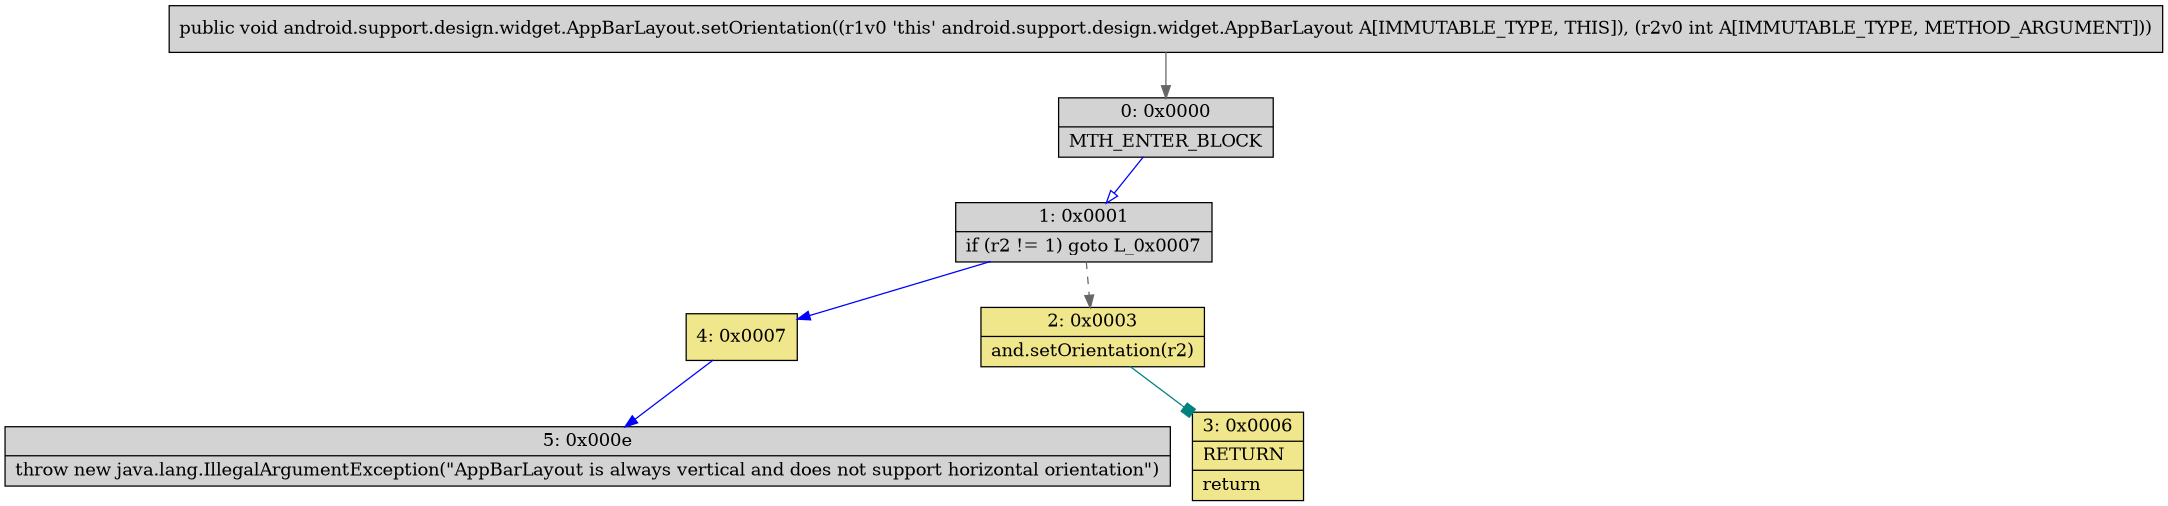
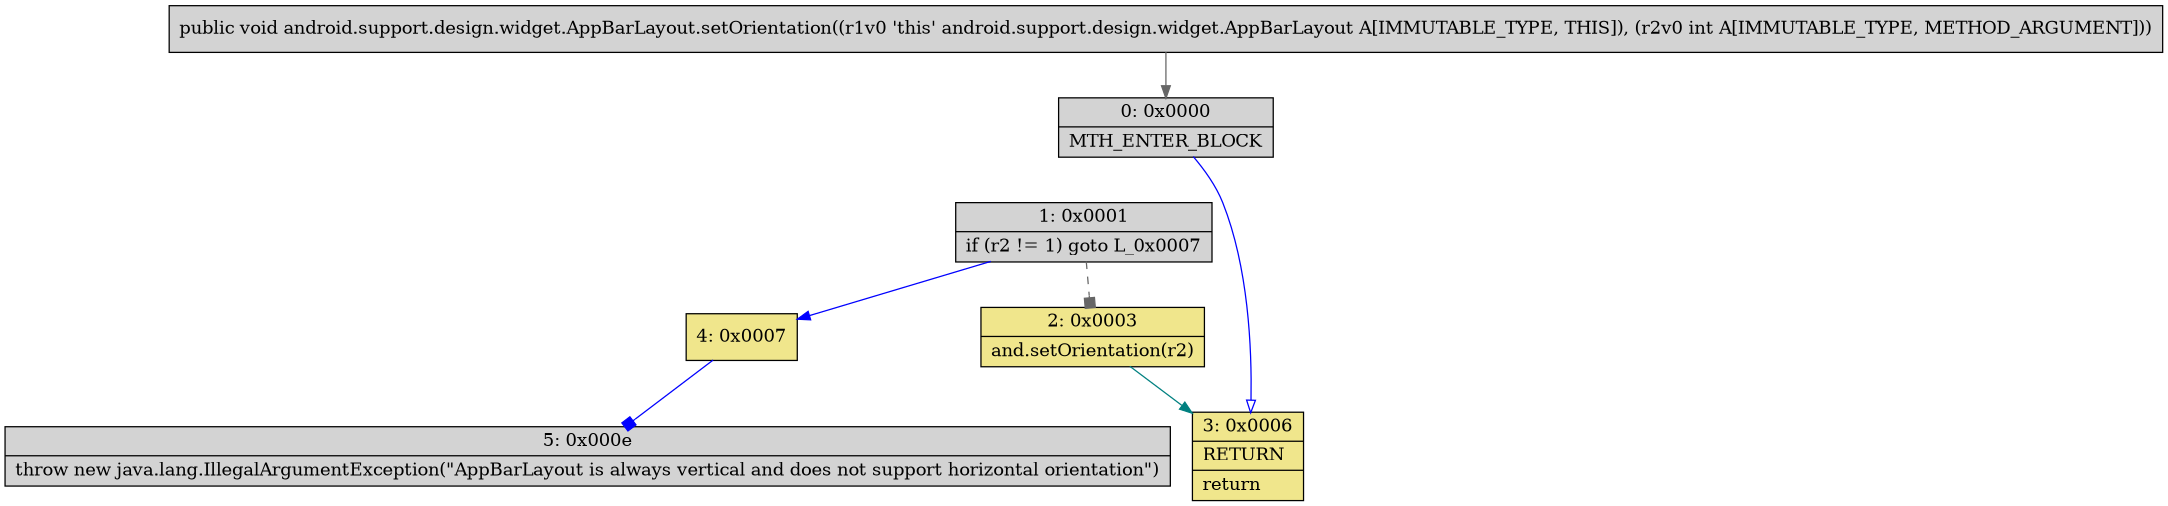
edge "0: 0x0000" -> "1: 0x0001": now "0: 0x0000" -> "3: 0x0006"
edge "1: 0x0001" -> "2: 0x0003": arrowhead normal -> box
edge "2: 0x0003" -> "3: 0x0006": arrowhead box -> normal
edge "4: 0x0007" -> "5: 0x000e": arrowhead normal -> box
